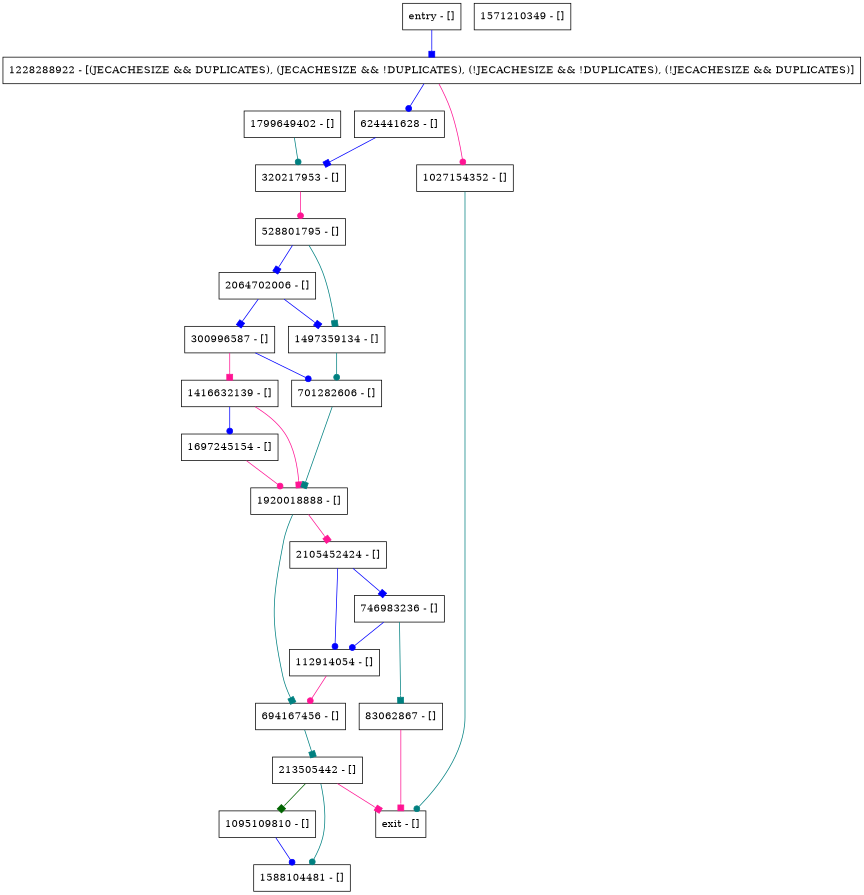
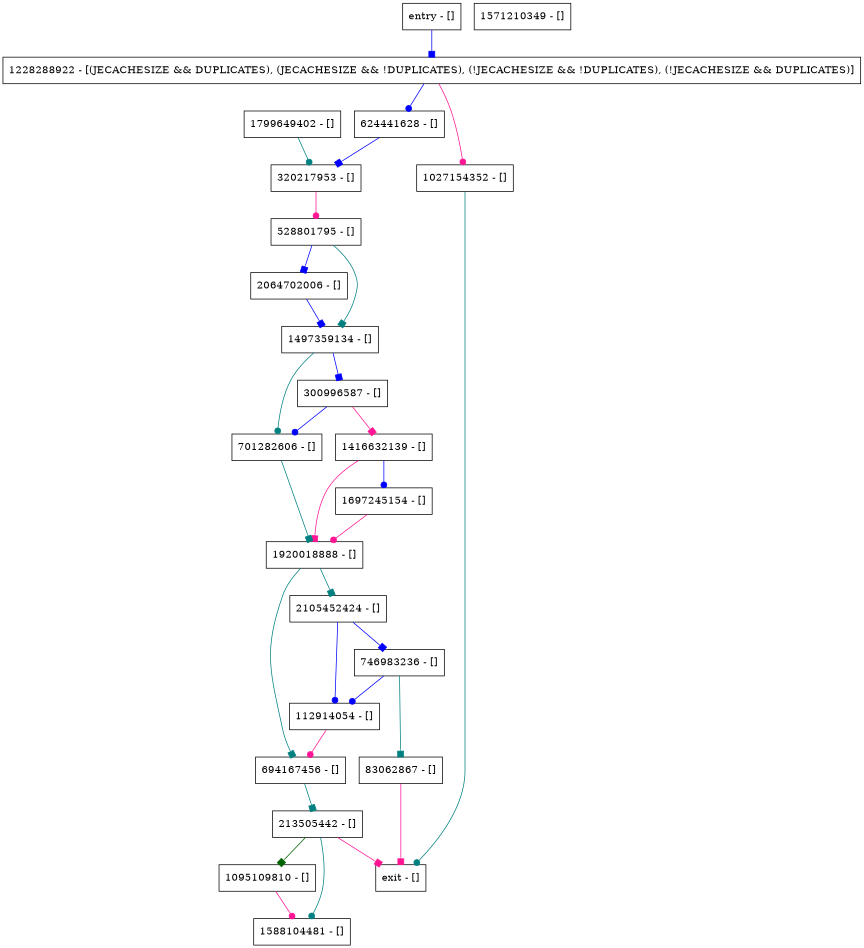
edge "2064702006 - []" -> "300996587 - []": now "1497359134 - []" -> "300996587 - []"
edge "1920018888 - []" -> "2105452424 - []": color deeppink -> teal
edge "1095109810 - []" -> "1588104481 - []": color blue -> deeppink
